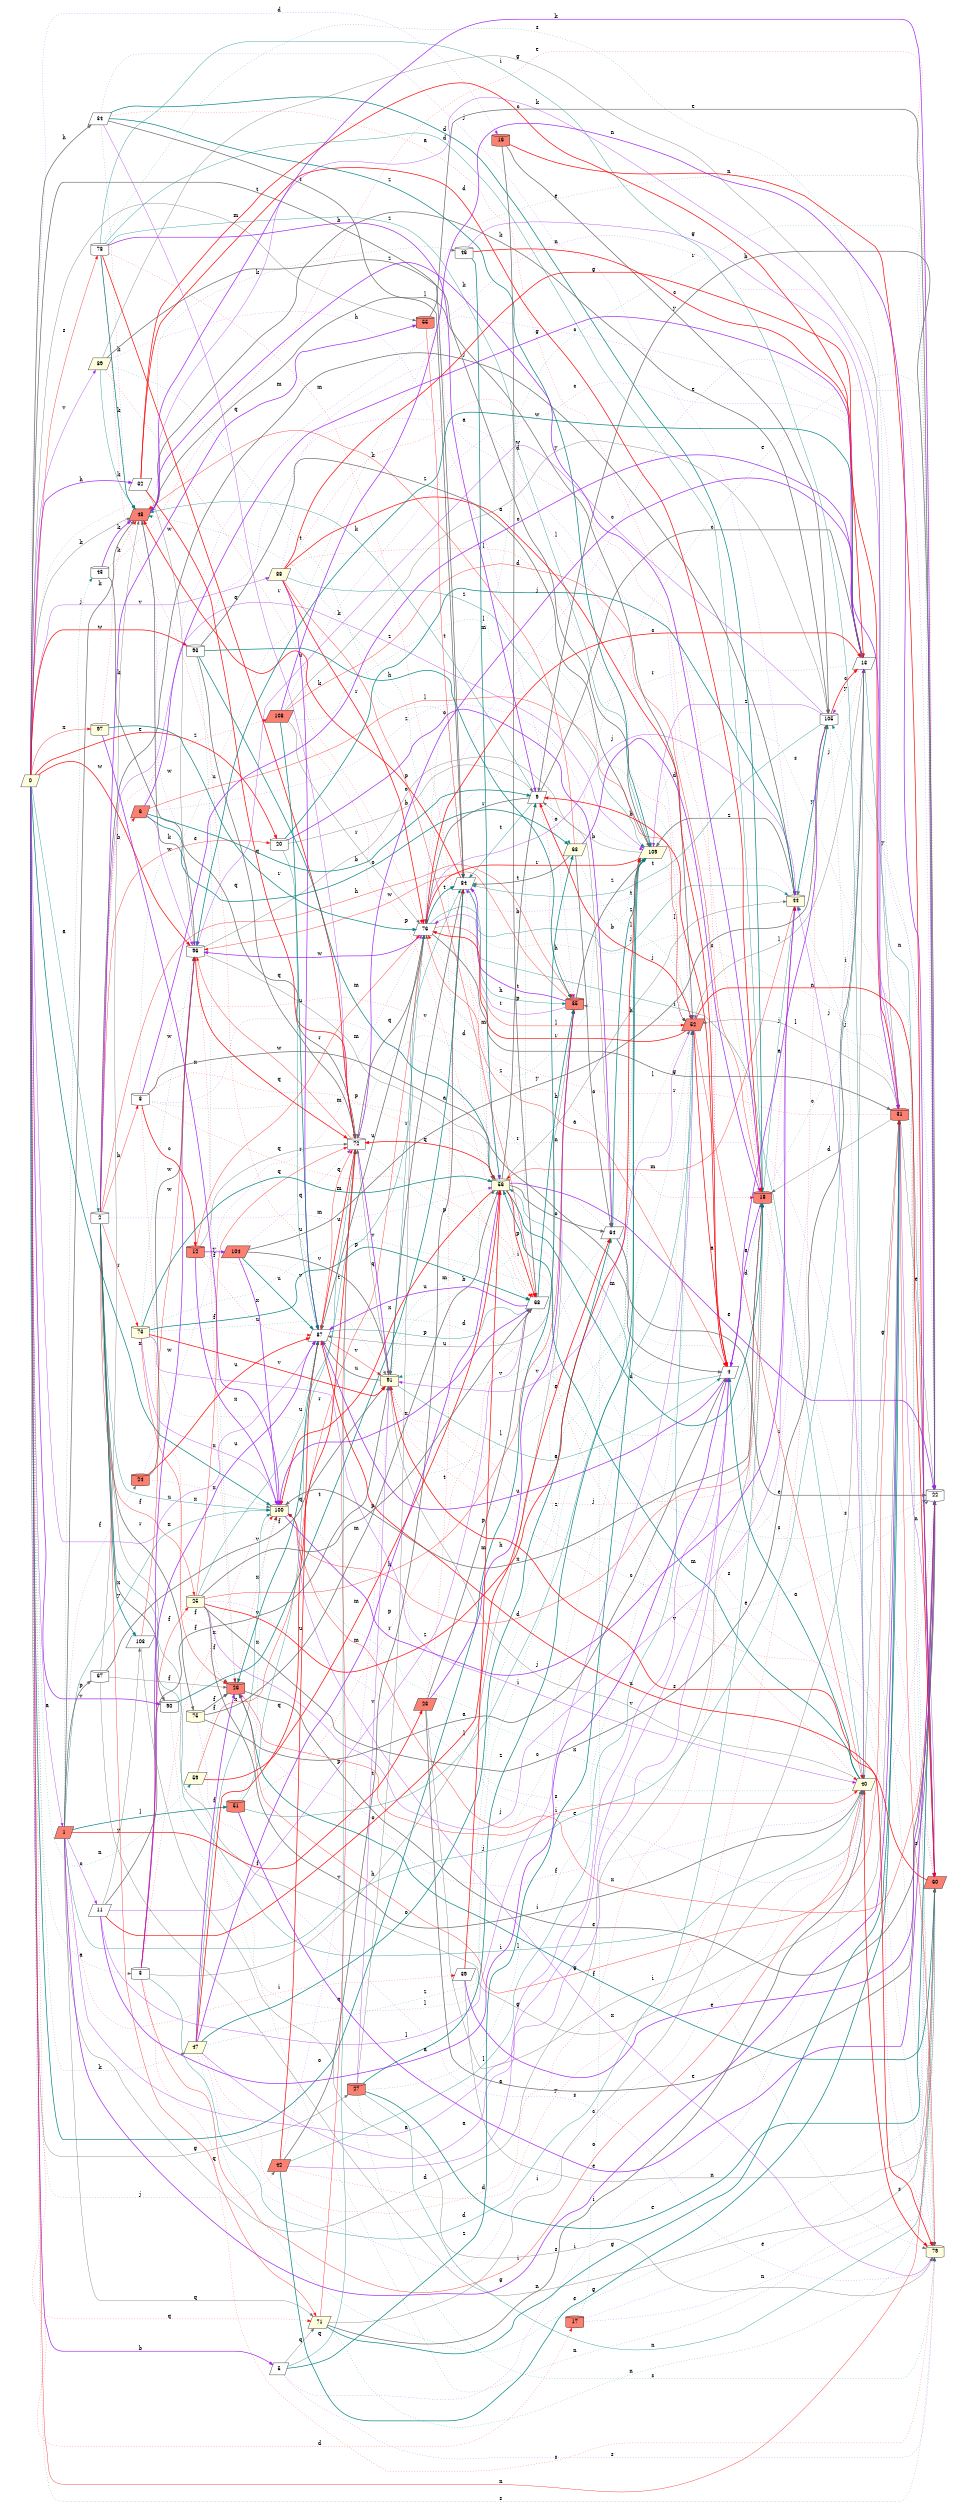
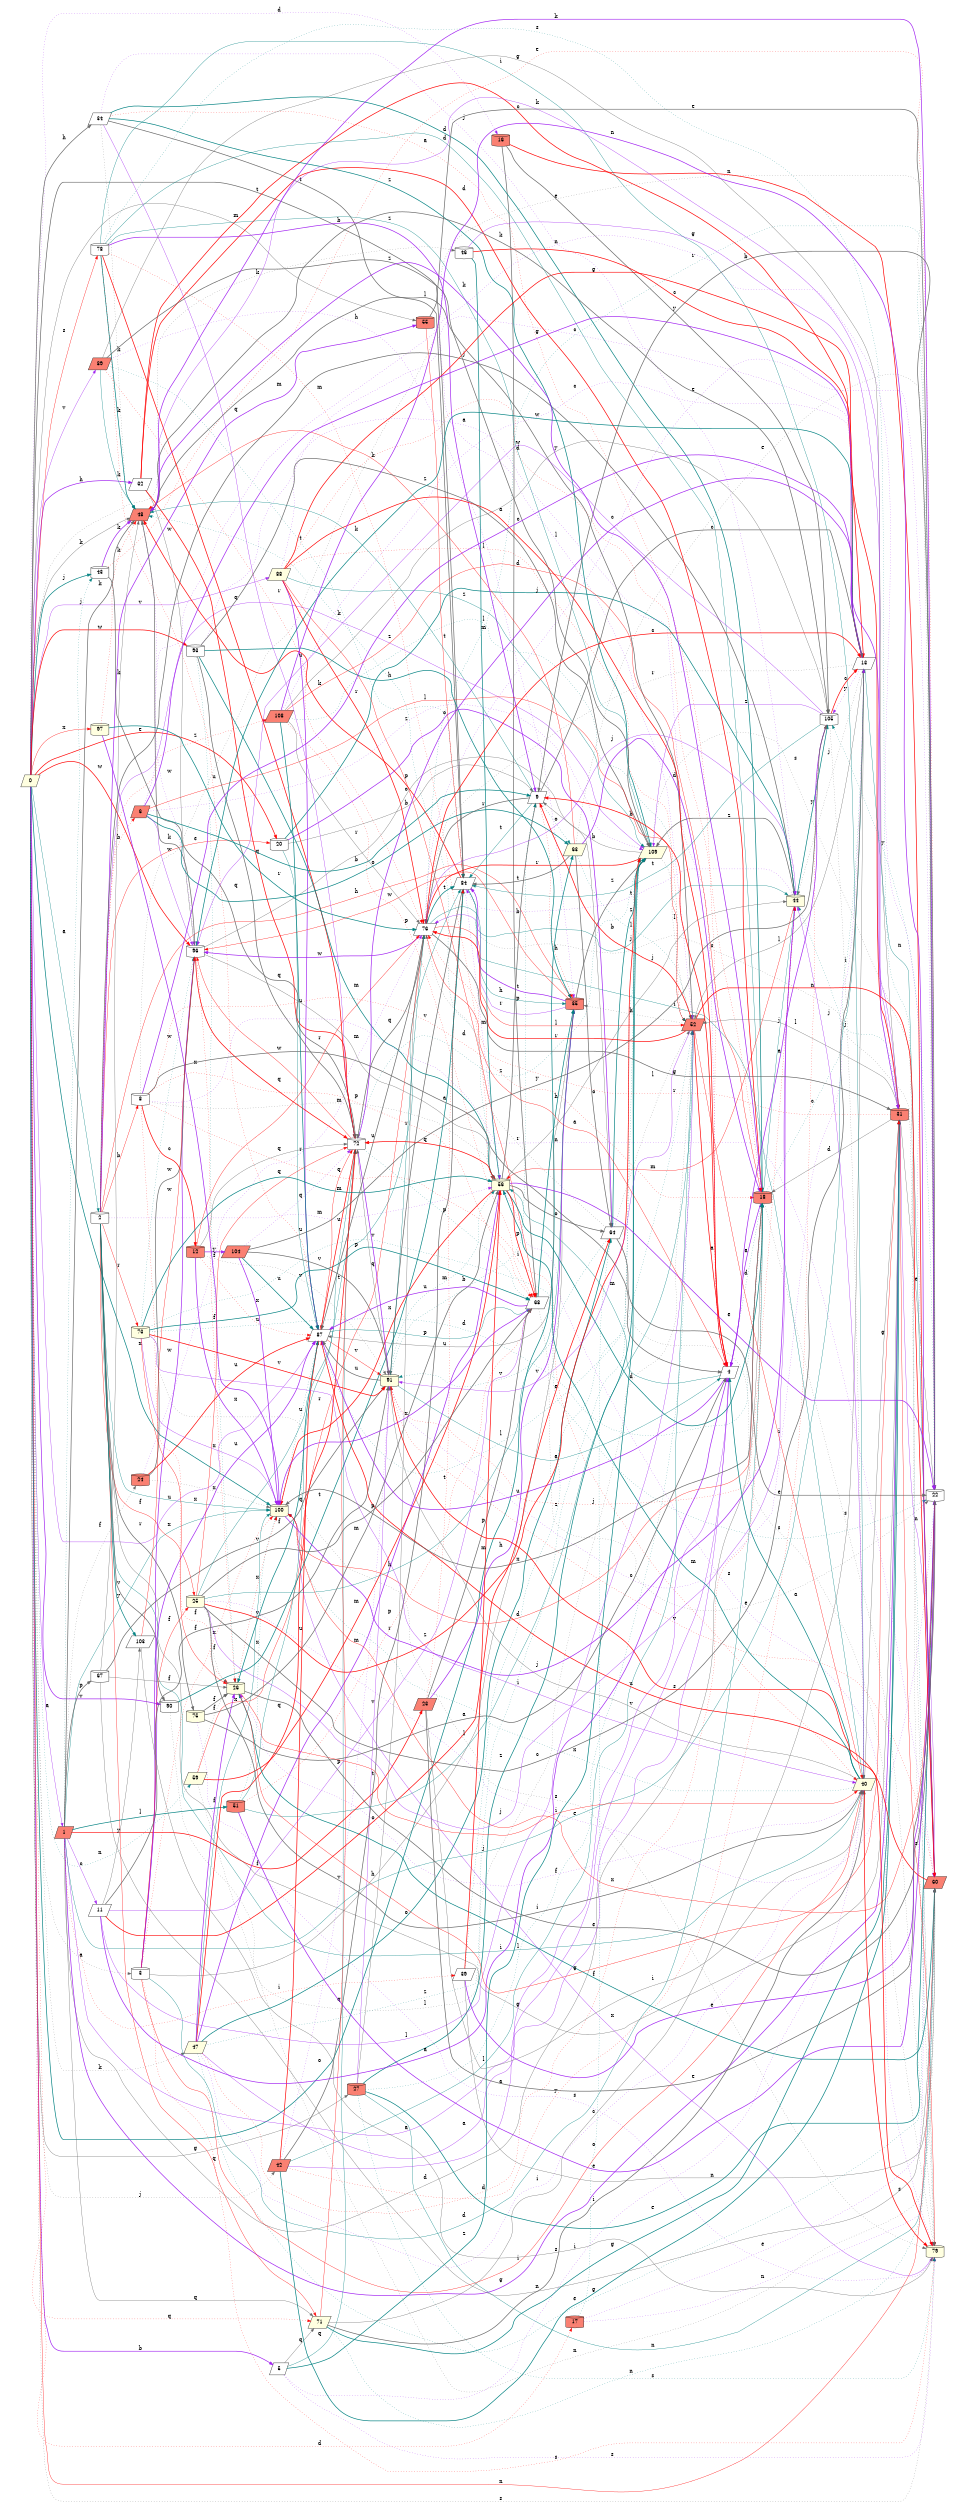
node "89": fillcolor lightyellow -> salmon
edge "0" -> "43": added, label "j"
edge "25" -> "35": color red -> teal
edge "2" -> "90": label "x" -> "v"
node "26": fillcolor salmon -> lightyellow
